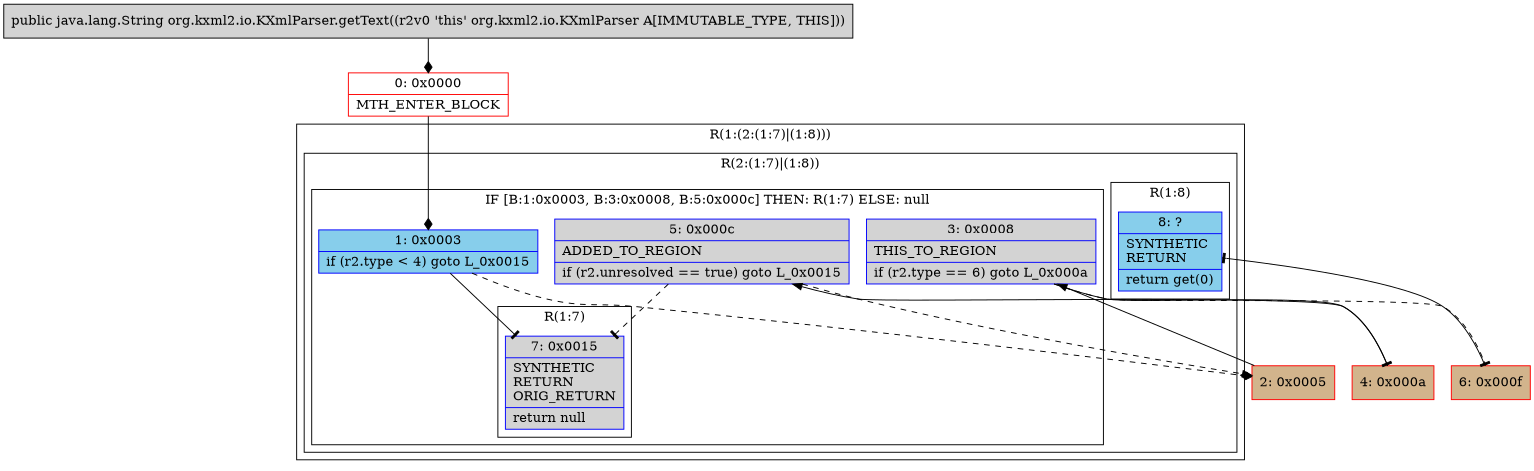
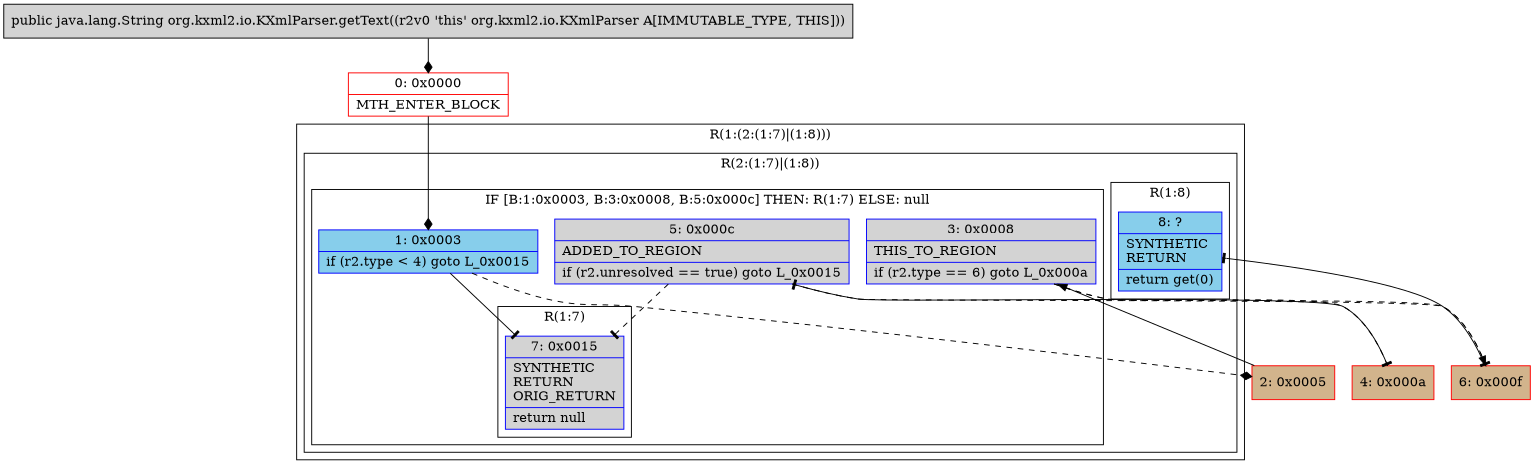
edge "4: 0x000a" -> "5: 0x000c": arrowhead normal -> tee
edge "3: 0x0008" -> "4: 0x000a": style solid -> dashed
edge "5: 0x000c" -> "2: 0x0005": now "5: 0x000c" -> "6: 0x000f"
